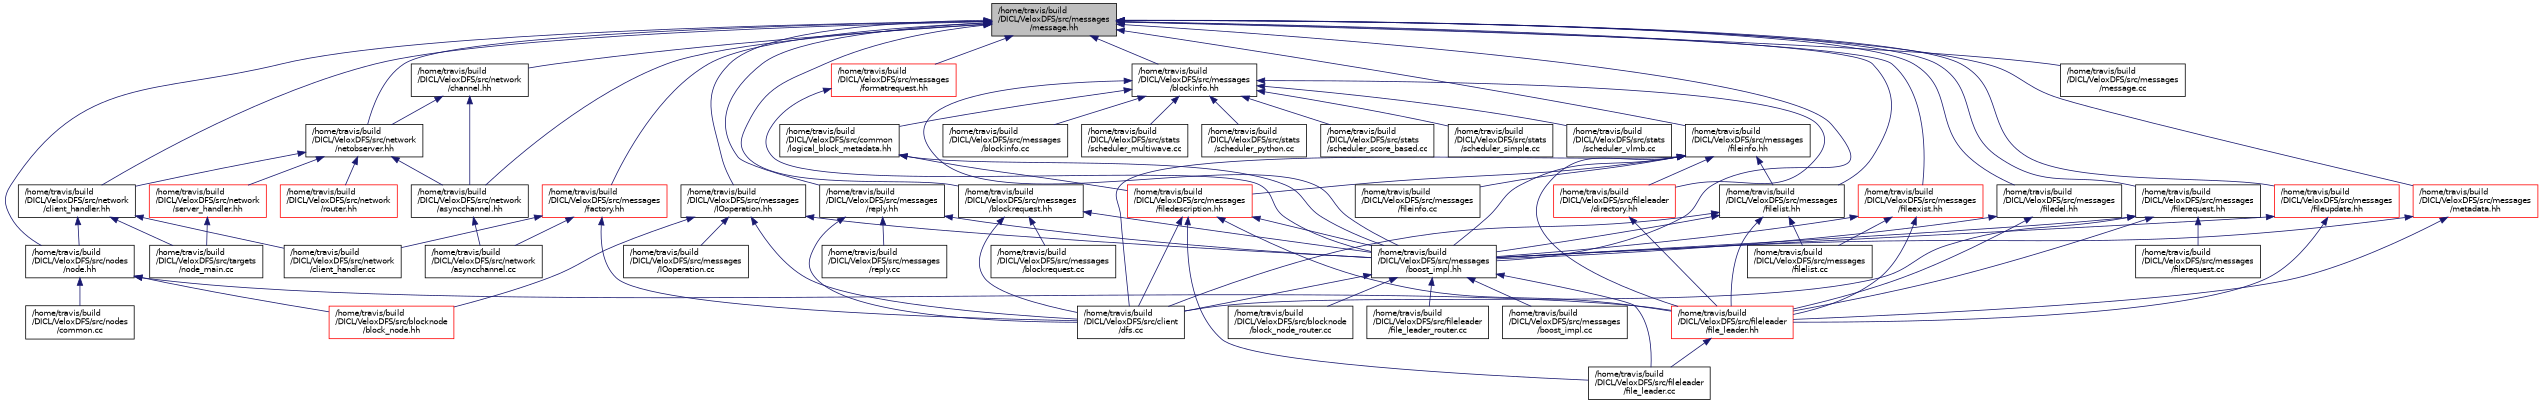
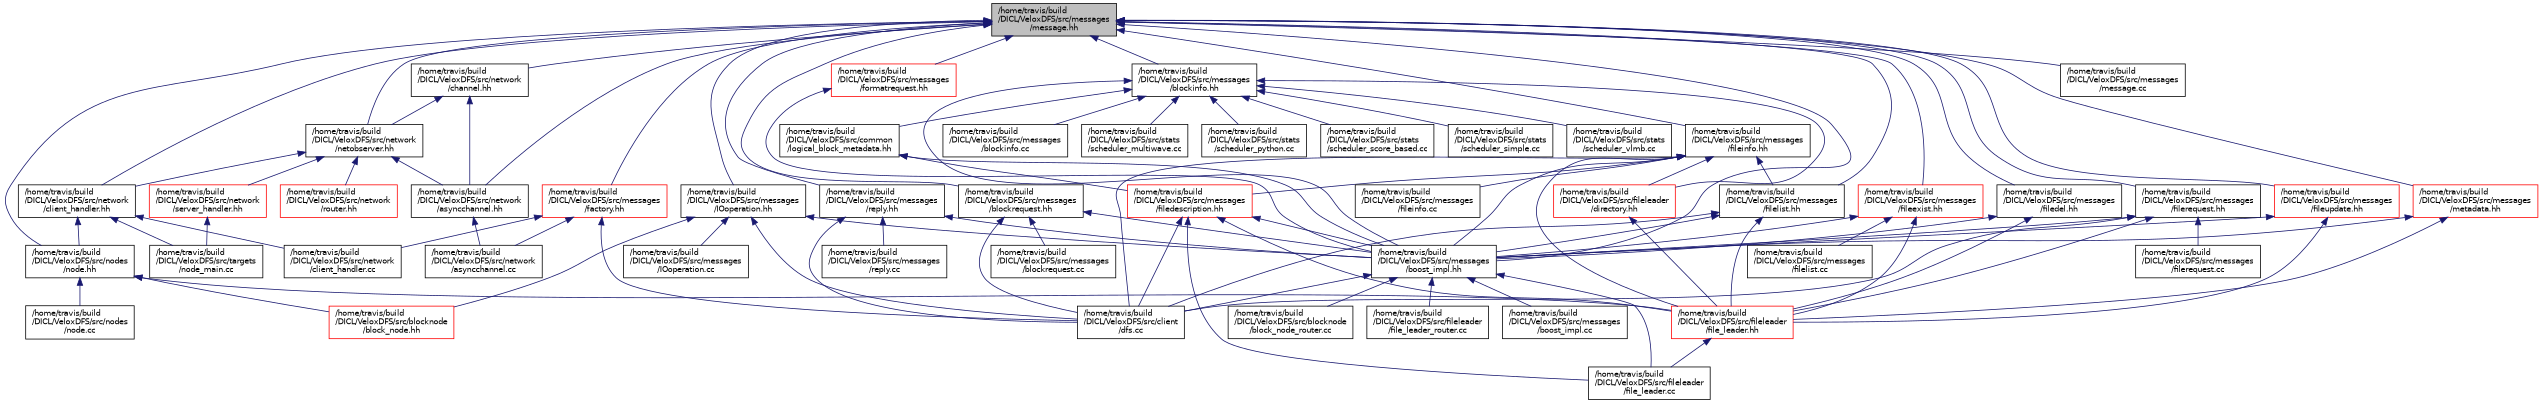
edge "/home/travis/build /DICL/VeloxDFS/src/messages /filelist.cc" -> "/home/travis/build /DICL/VeloxDFS/src/messages /filelist.hh": removed
node "/home/travis/build /DICL/VeloxDFS/src/nodes /common.cc": label "/home/travis/build /DICL/VeloxDFS/src/nodes /common.cc" -> "/home/travis/build /DICL/VeloxDFS/src/nodes /node.cc"
